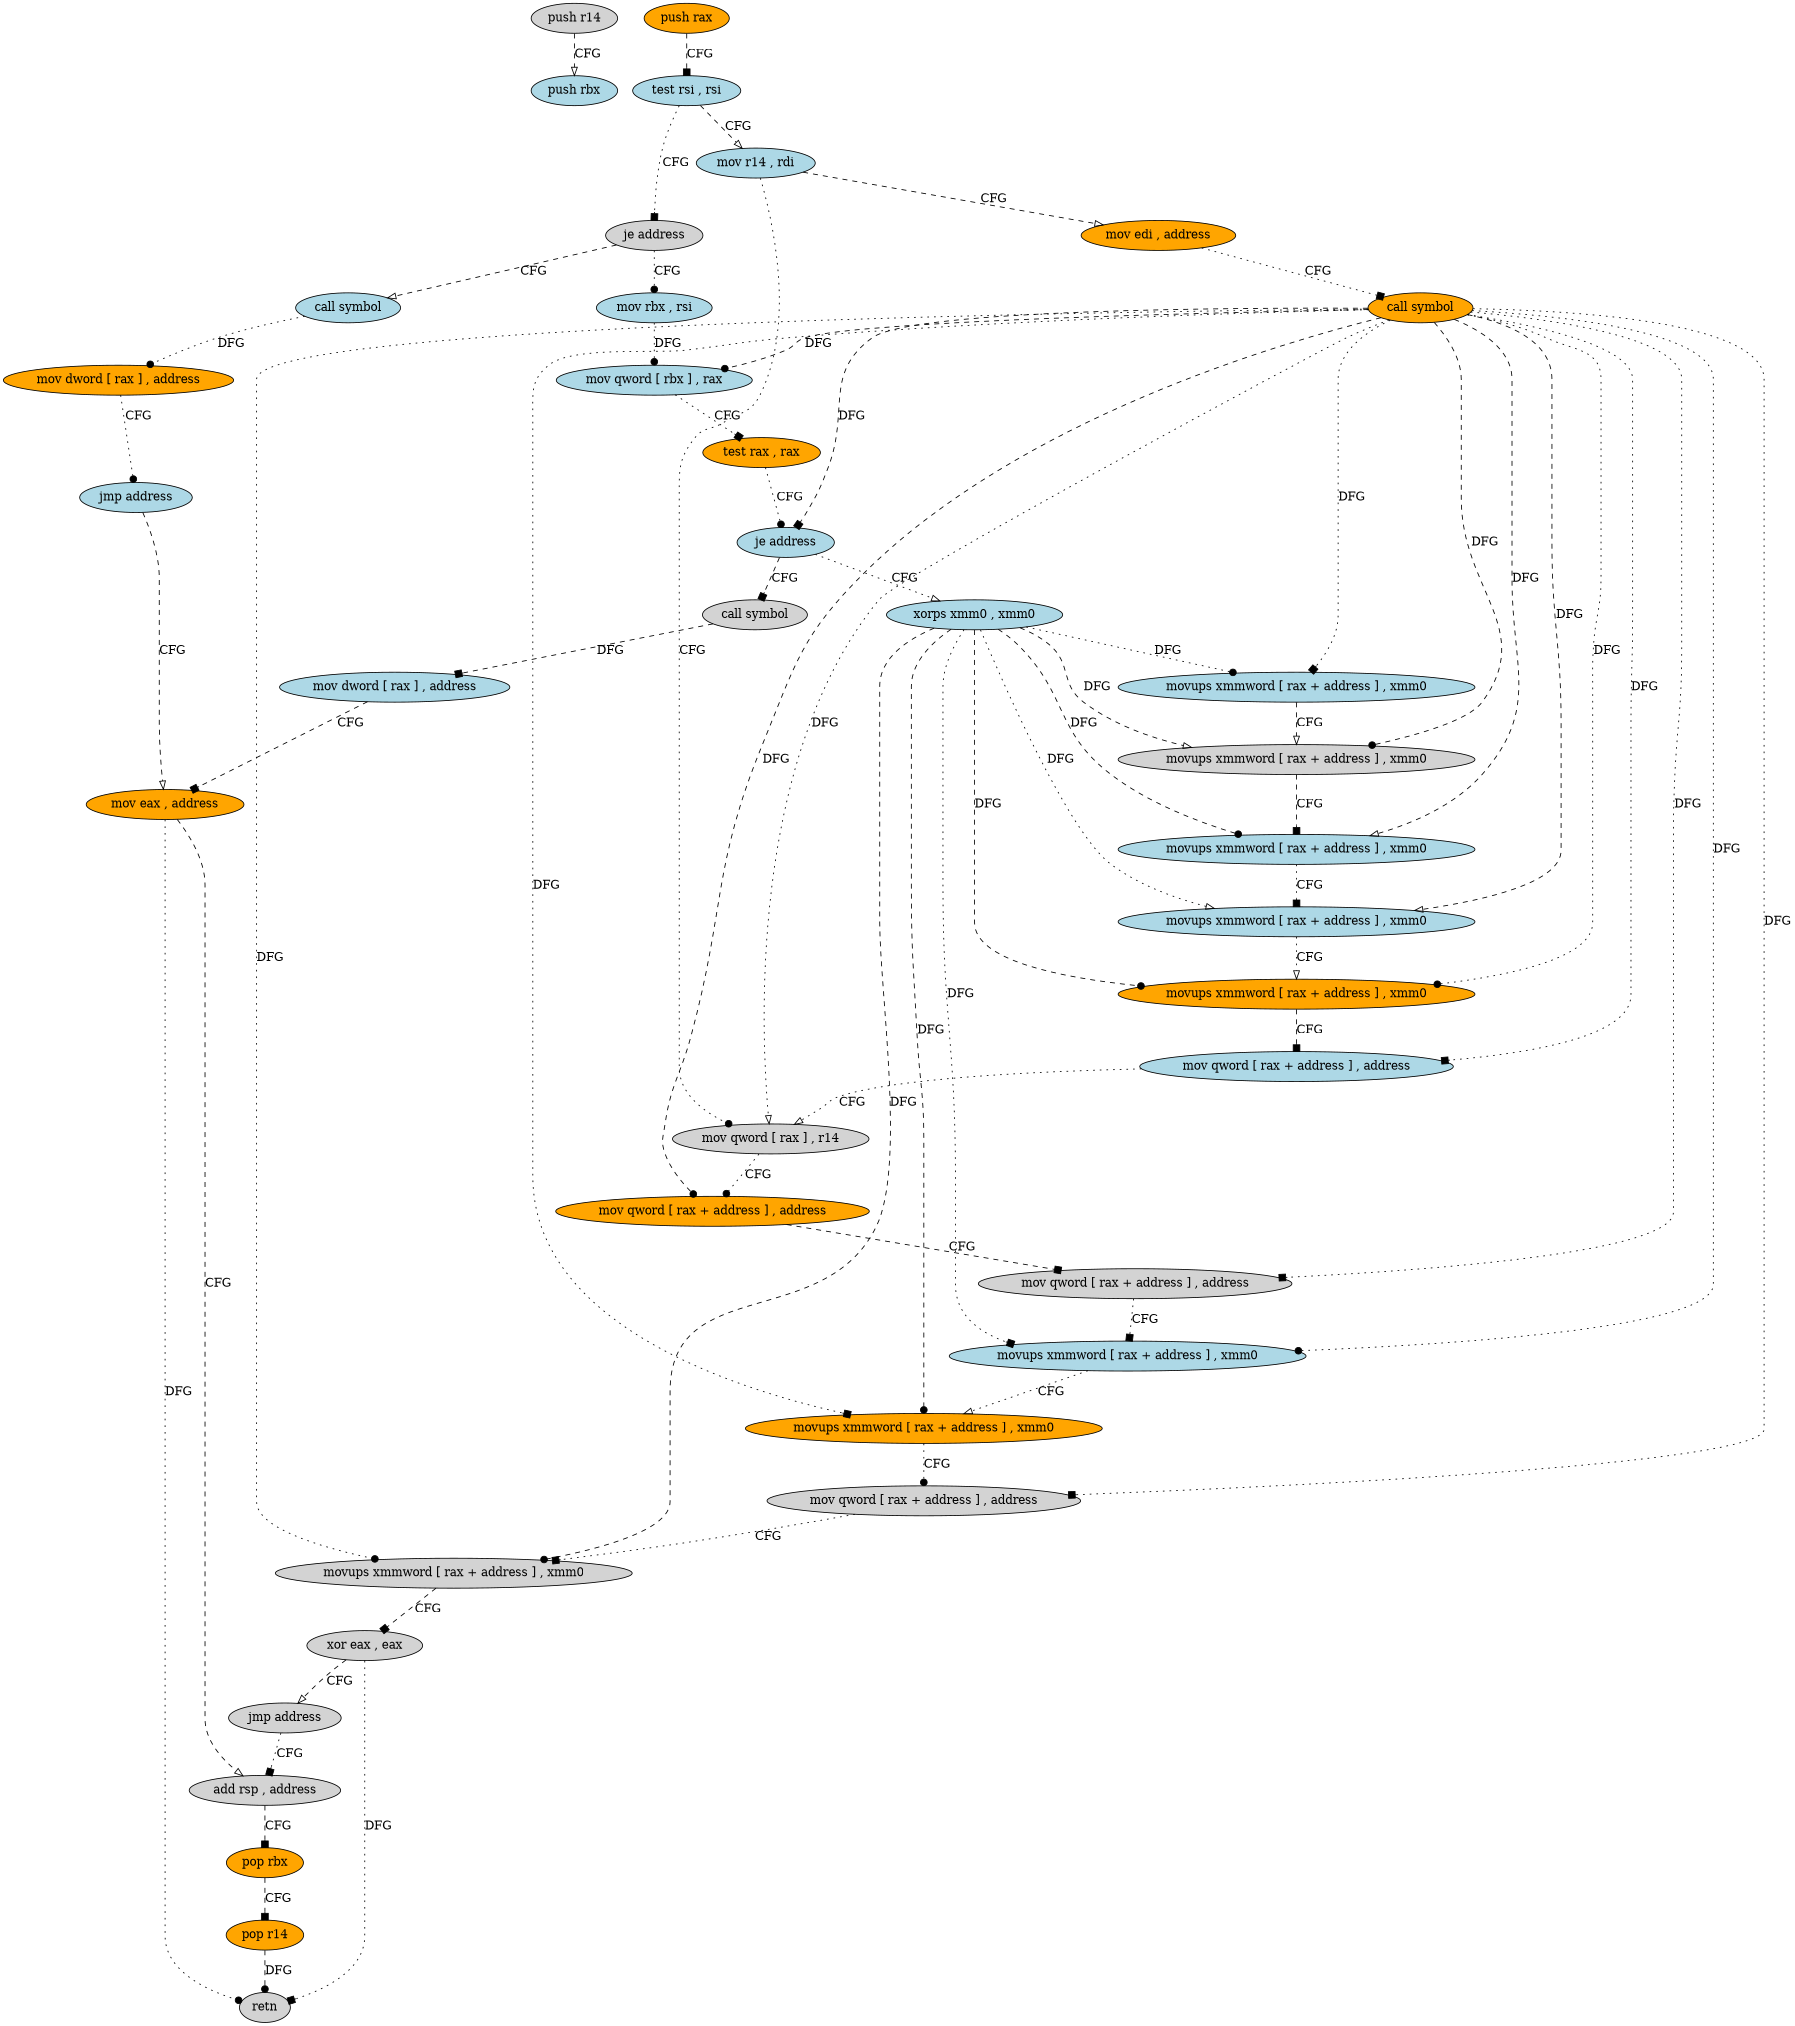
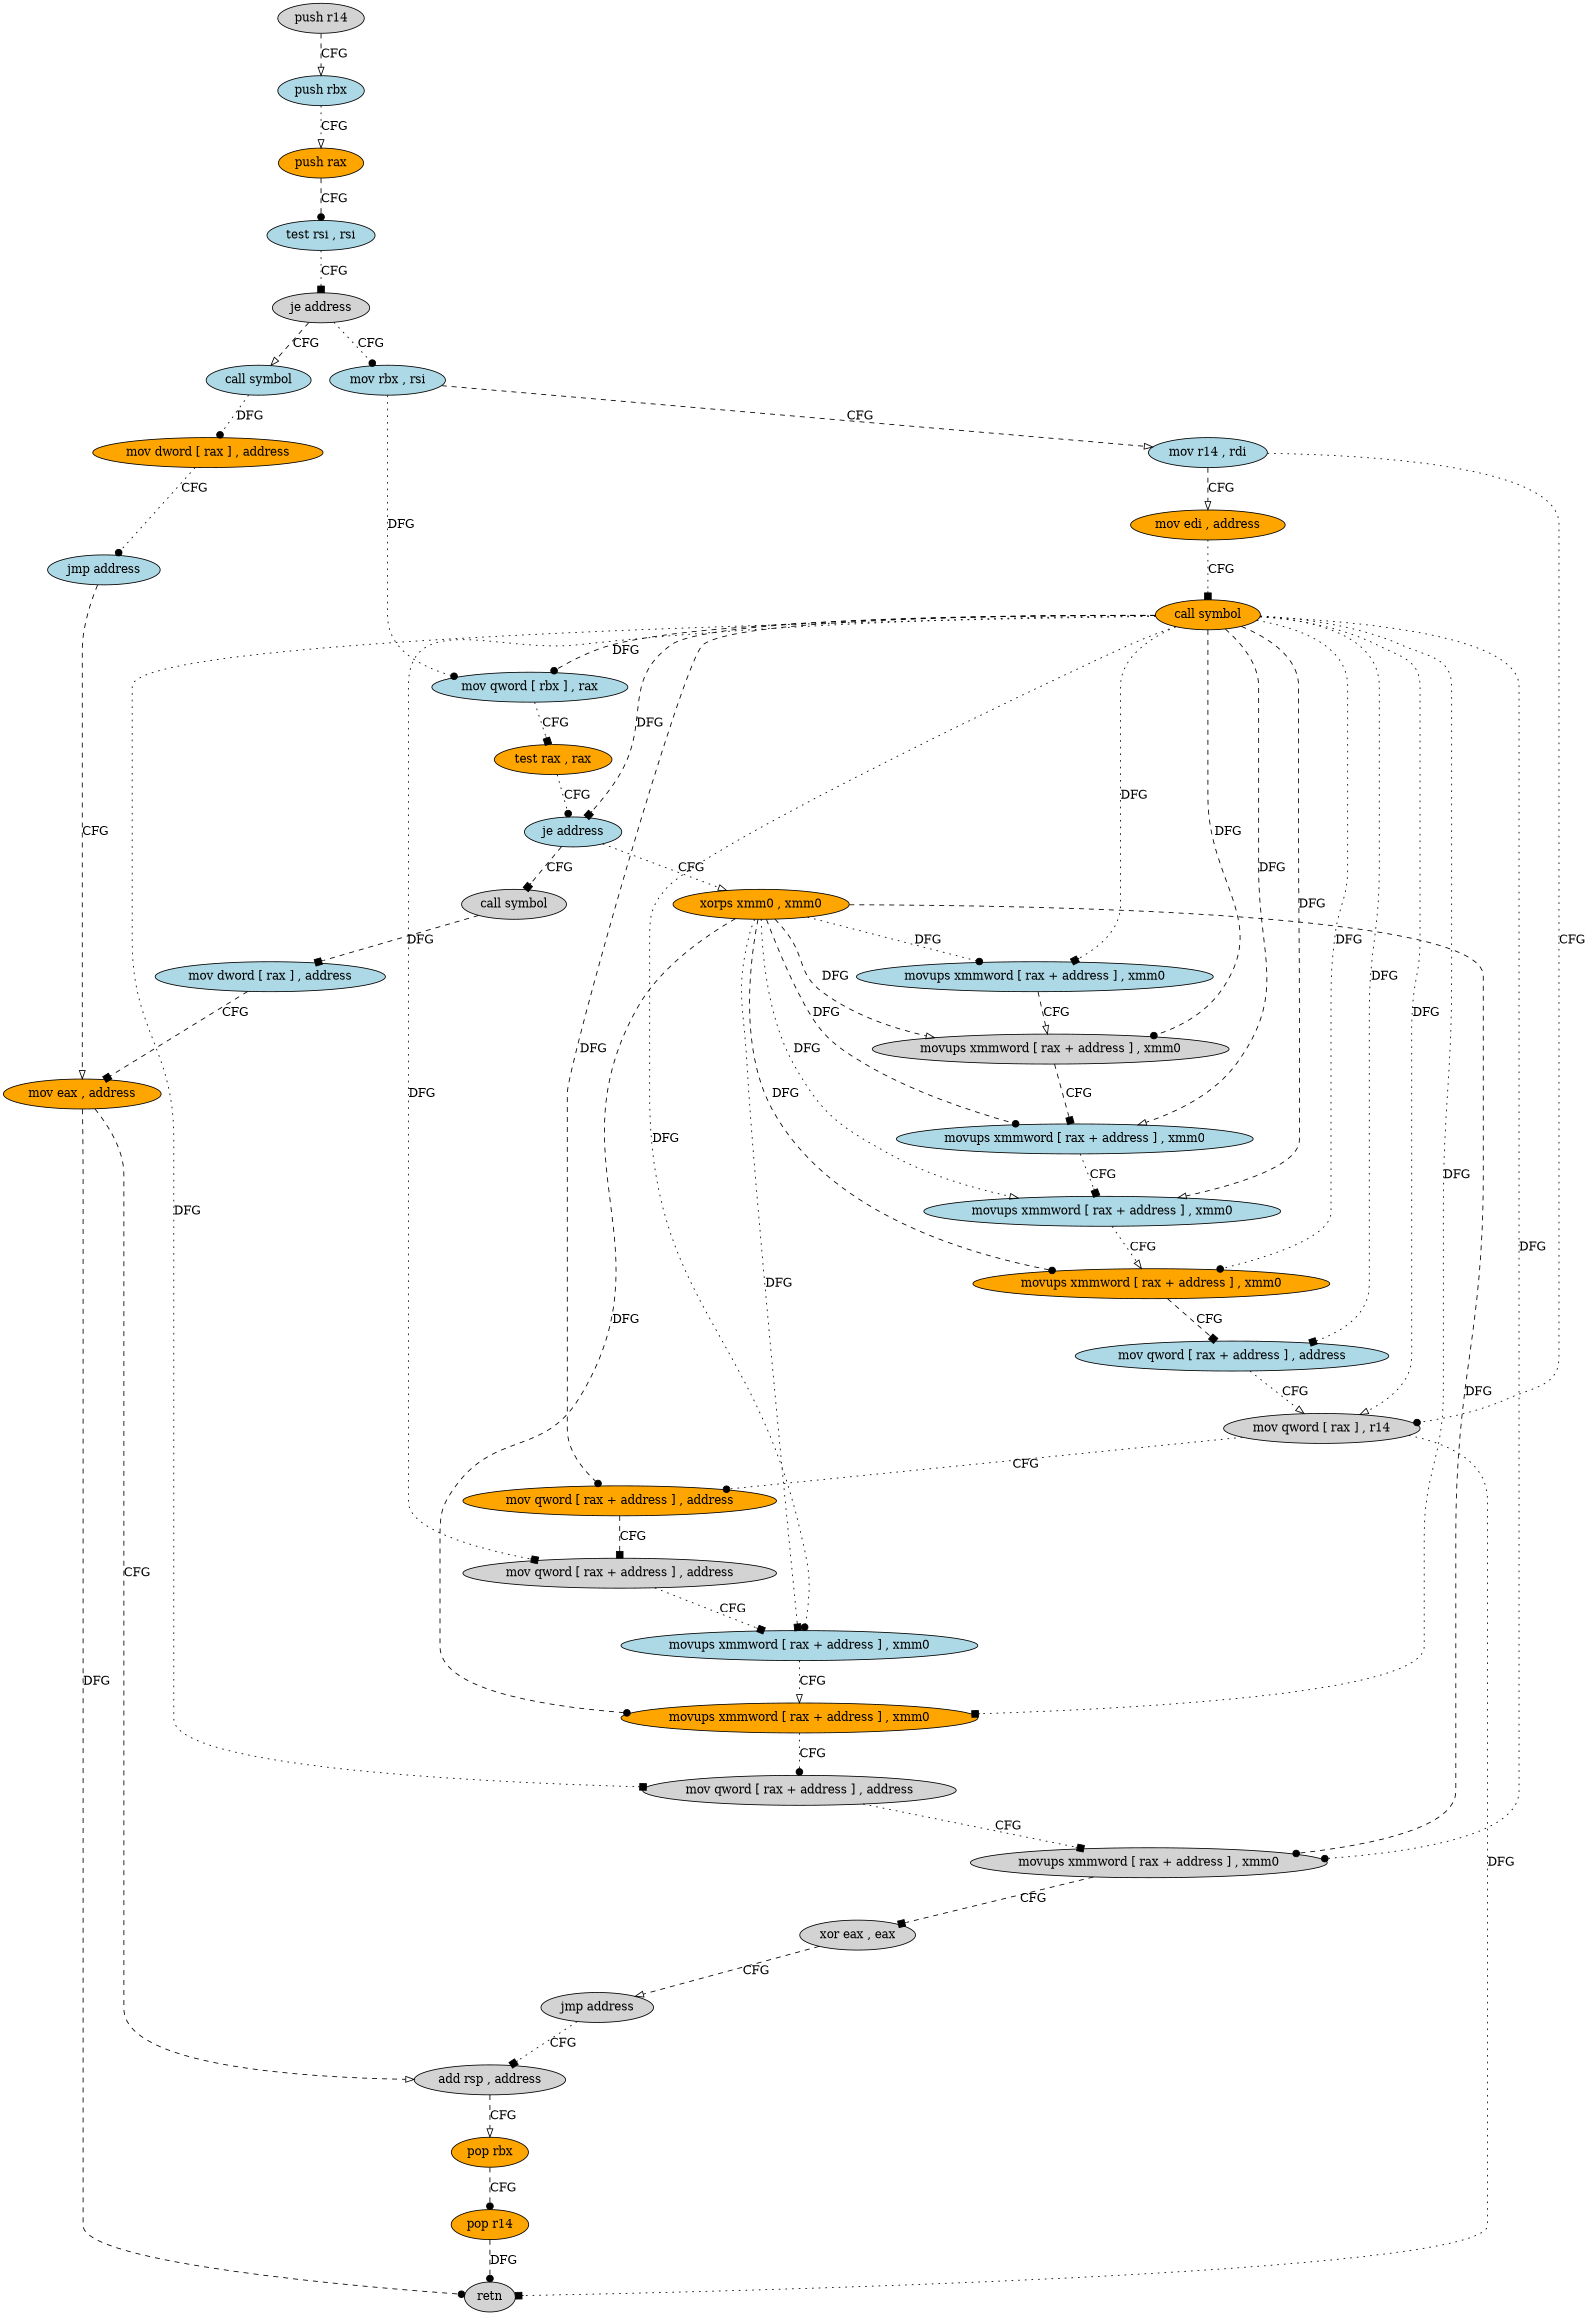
edge "push rax" -> "test rsi , rsi": arrowhead box -> dot
edge "push rbx" -> "push rax": added, label "CFG"
edge "test rsi , rsi" -> "mov r14 , rdi": now "mov rbx , rsi" -> "mov r14 , rdi"
node "xorps xmm0 , xmm0": fillcolor lightblue -> orange
edge "mov eax , address" -> "retn": style dotted -> dashed
edge "add rsp , address" -> "pop rbx": arrowhead box -> onormal
edge "xor eax , eax" -> "retn": now "mov qword [ rax ] , r14" -> "retn"
edge "pop rbx" -> "pop r14": arrowhead box -> dot
